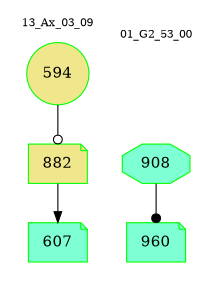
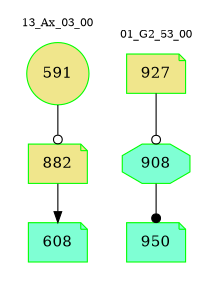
cluster "13_Ax_03_09": label "13_Ax_03_09" -> "13_Ax_03_00"
node "594": label "594" -> "591"
node "927": added
node "607": label "607" -> "608"
node "960": label "960" -> "950"
